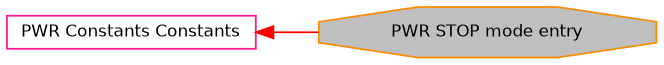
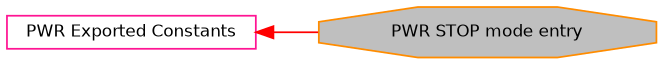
node "PWR Constants Constants": label "PWR Constants Constants" -> "PWR Exported Constants"
